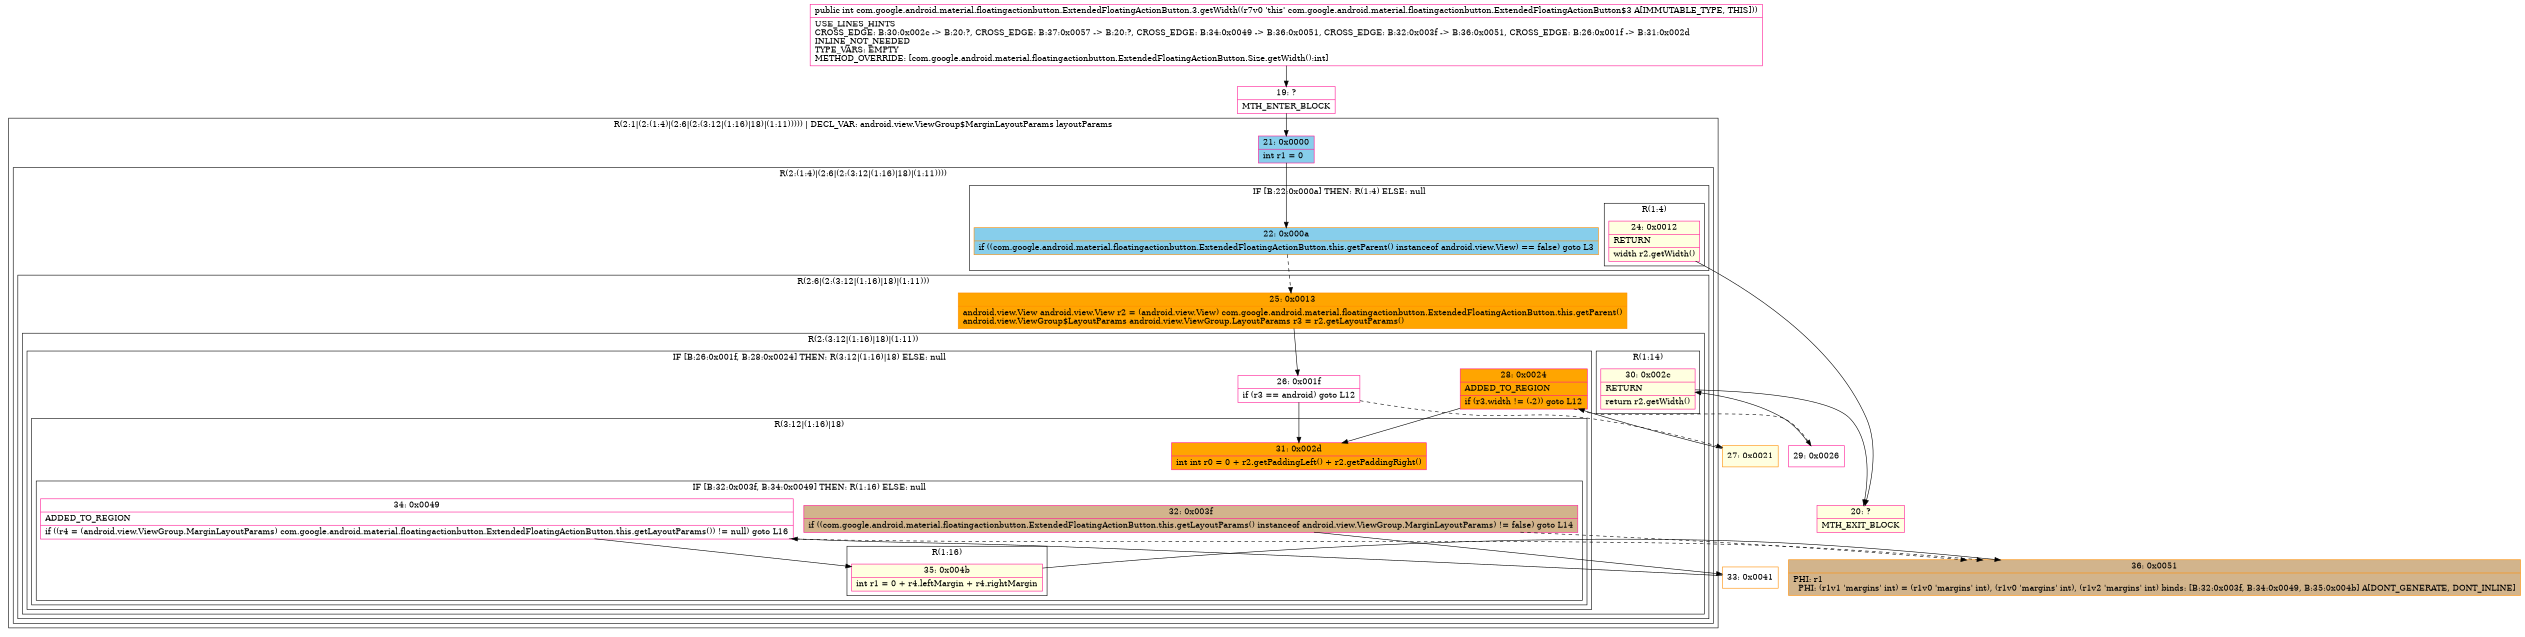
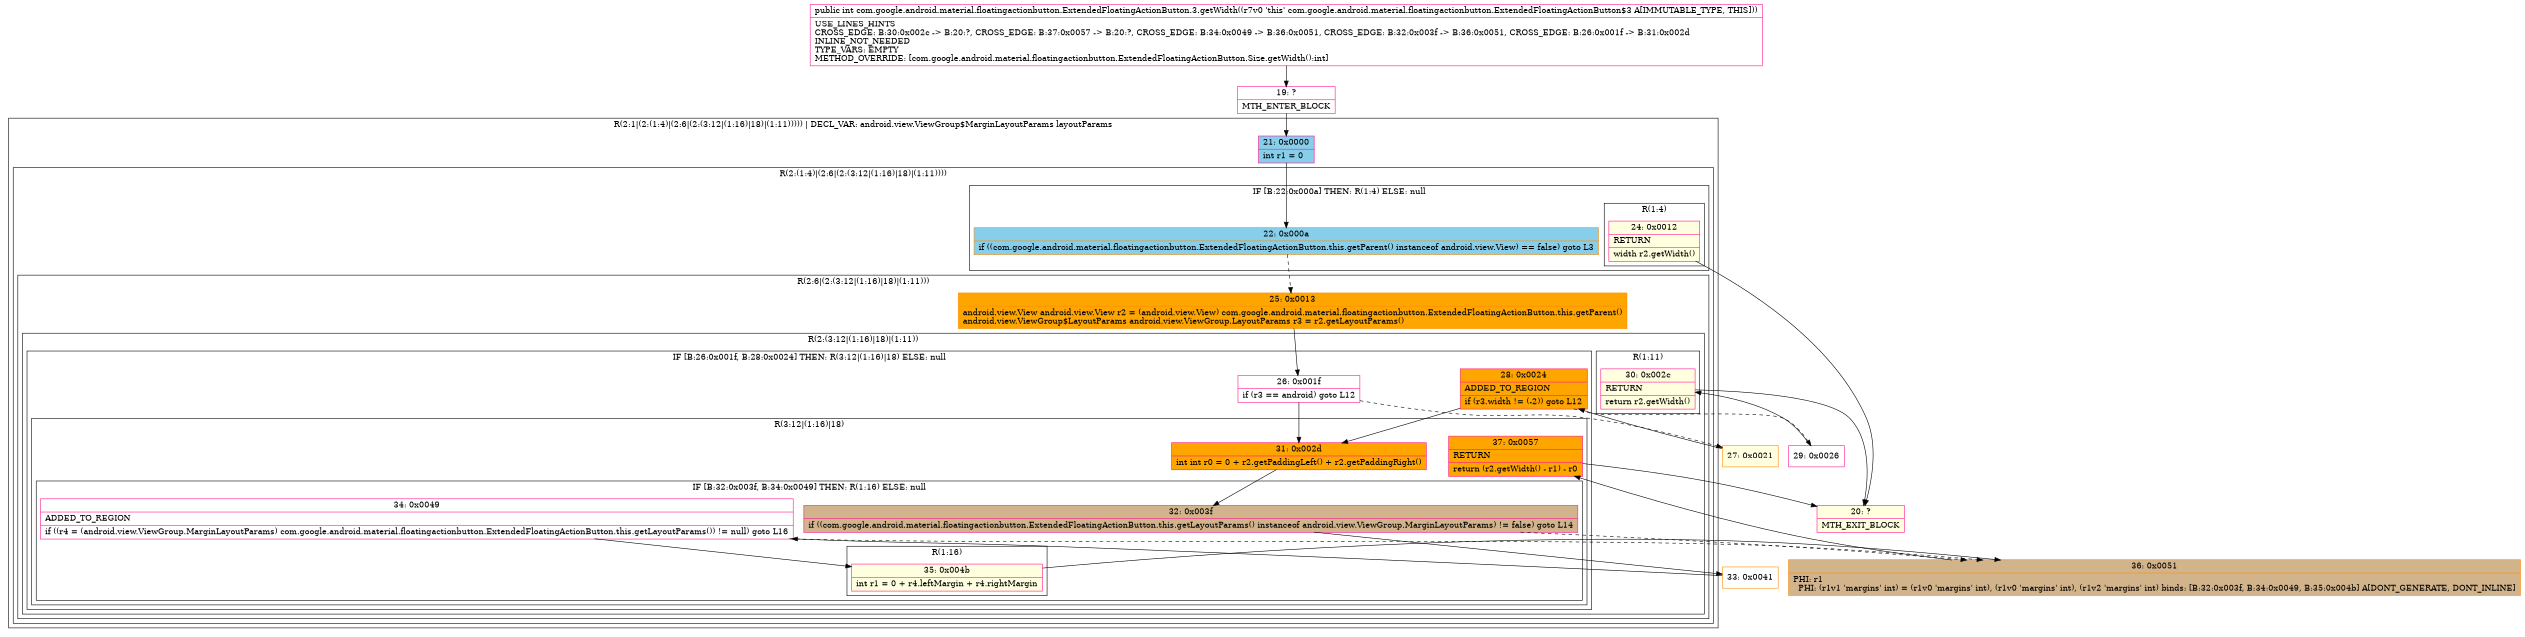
cluster "R(1:14)": label "R(1:14)" -> "R(1:11)"
node "37: 0x0057": added
edge "31: 0x002d" -> "32: 0x003f": added
